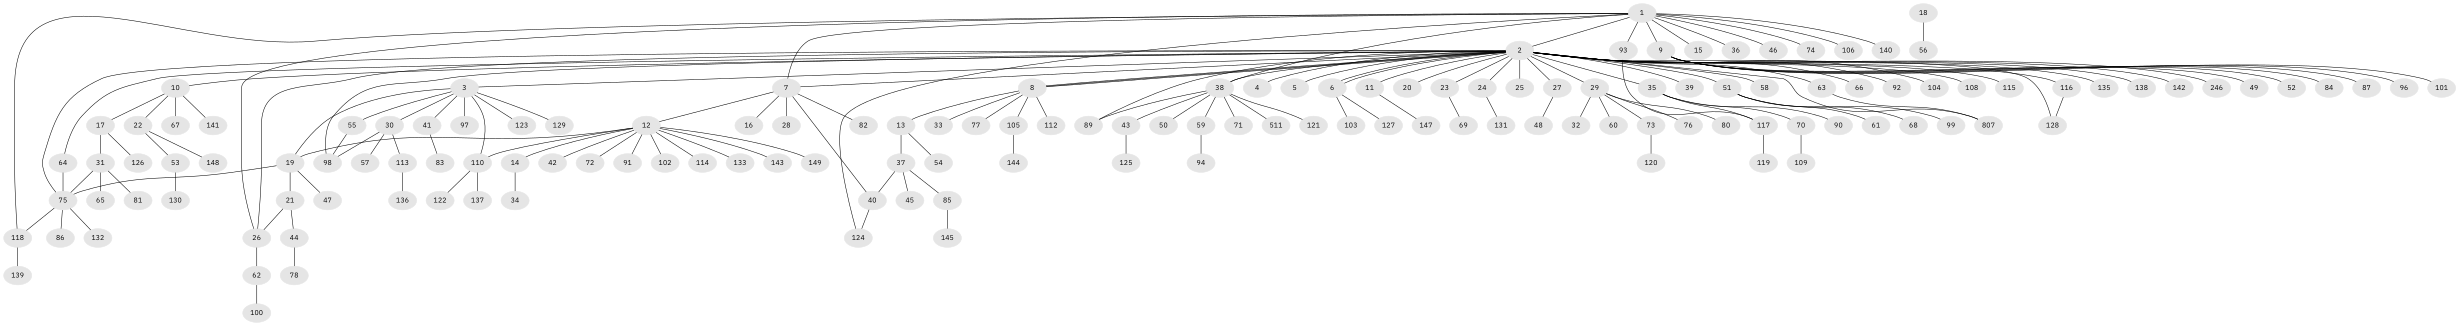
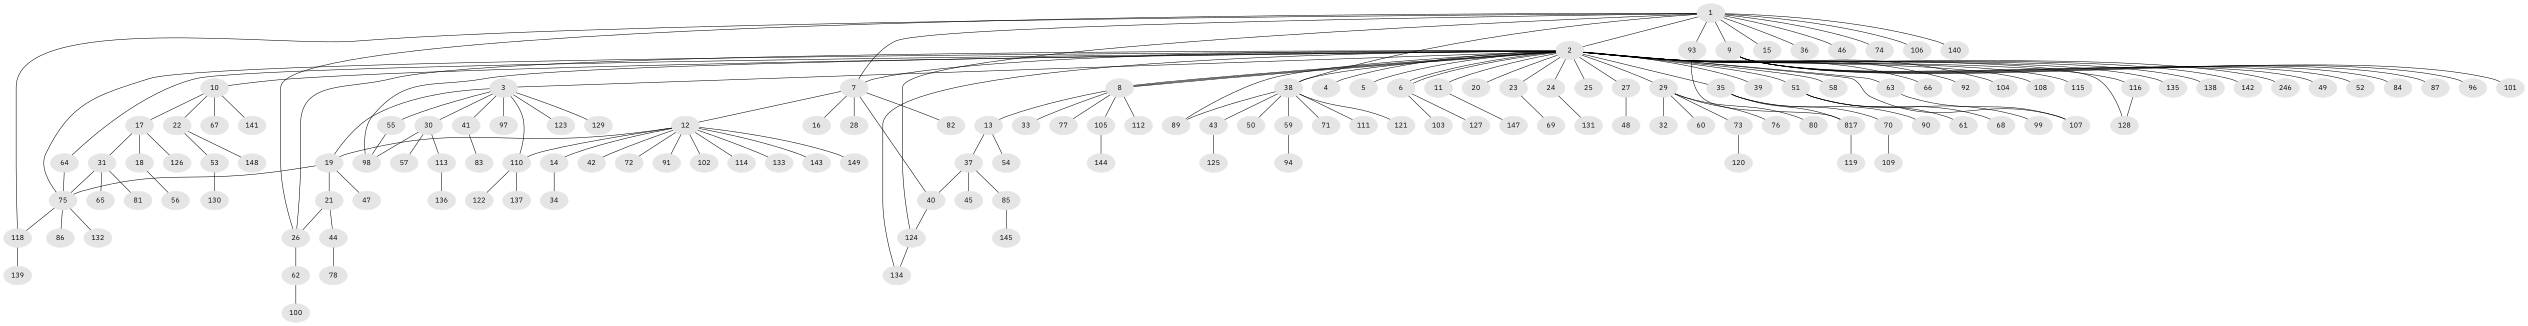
node "511": label "511" -> "111"
node "117": label "117" -> "817"
node "807": label "807" -> "107"
edge "17" -- "18": added
node "134": added
